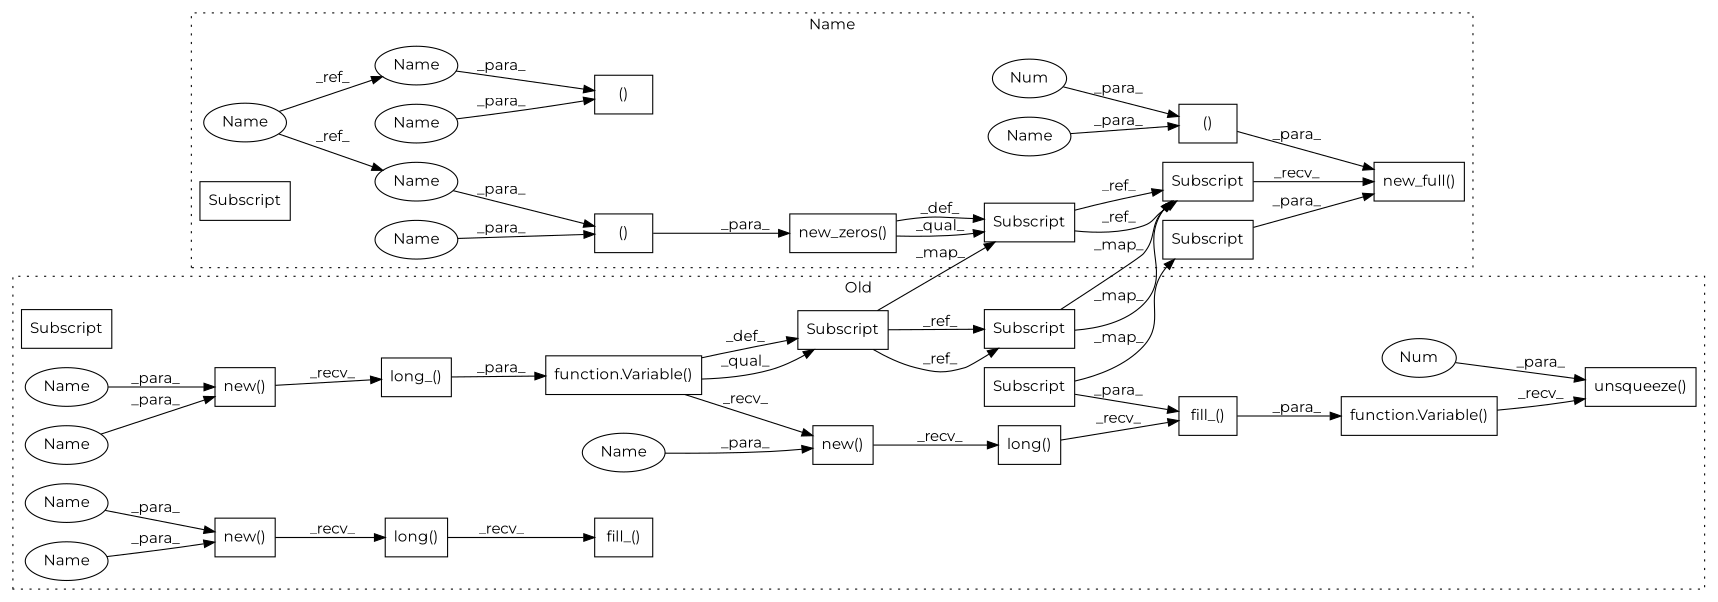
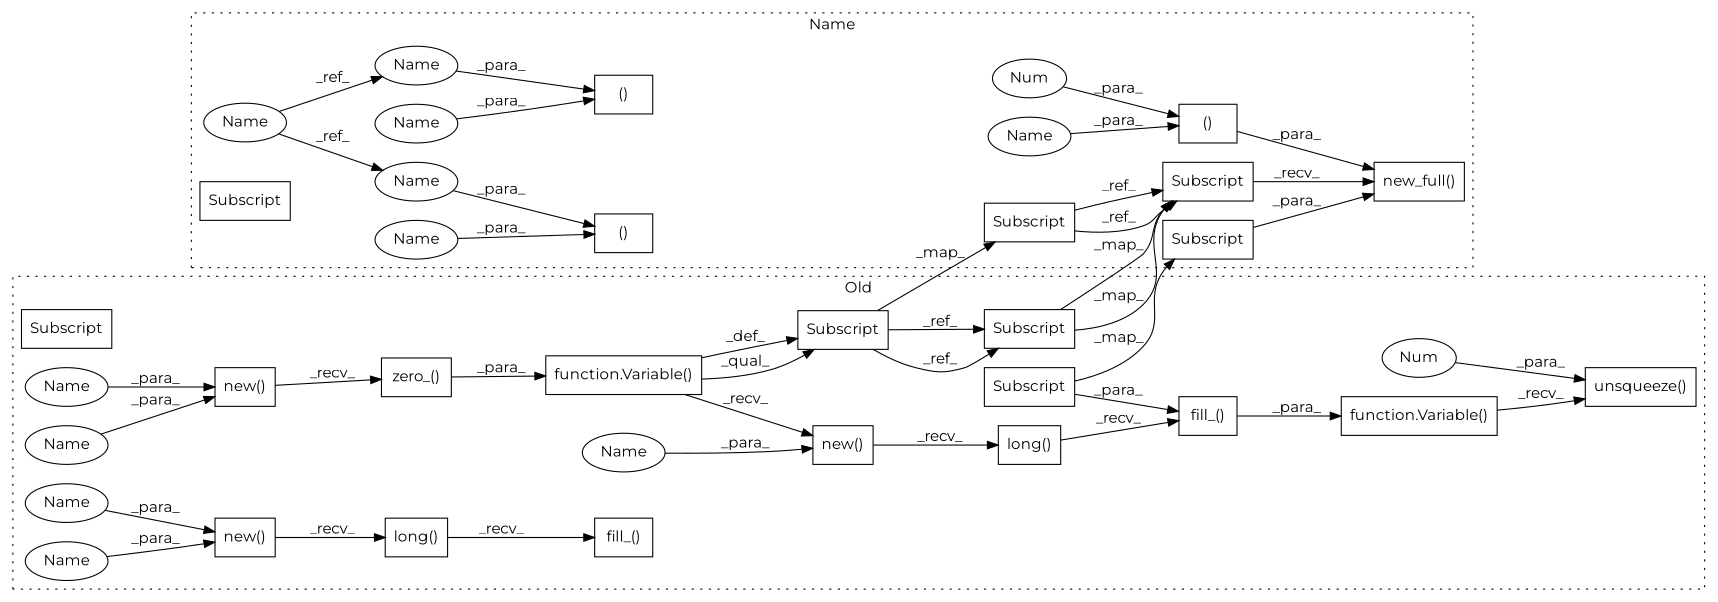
node "new_zeros()": removed
node "long_()": label "long_()" -> "zero_()"
